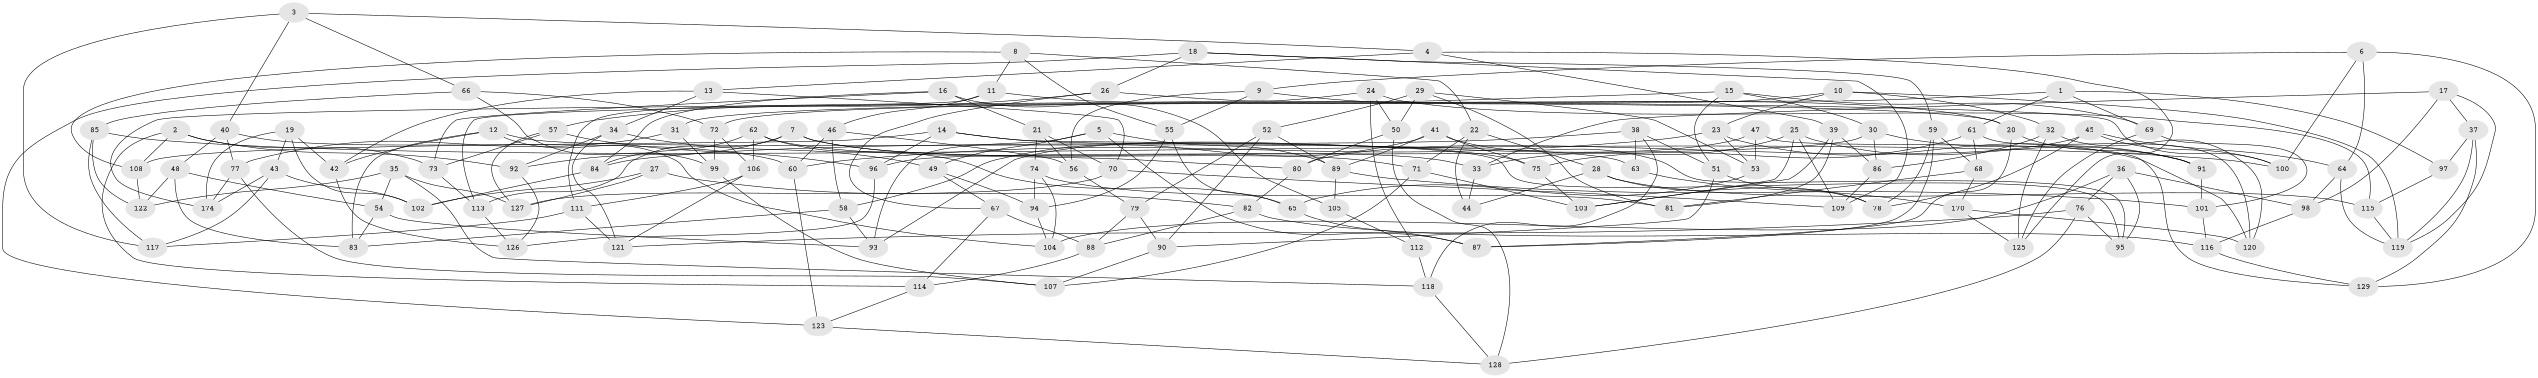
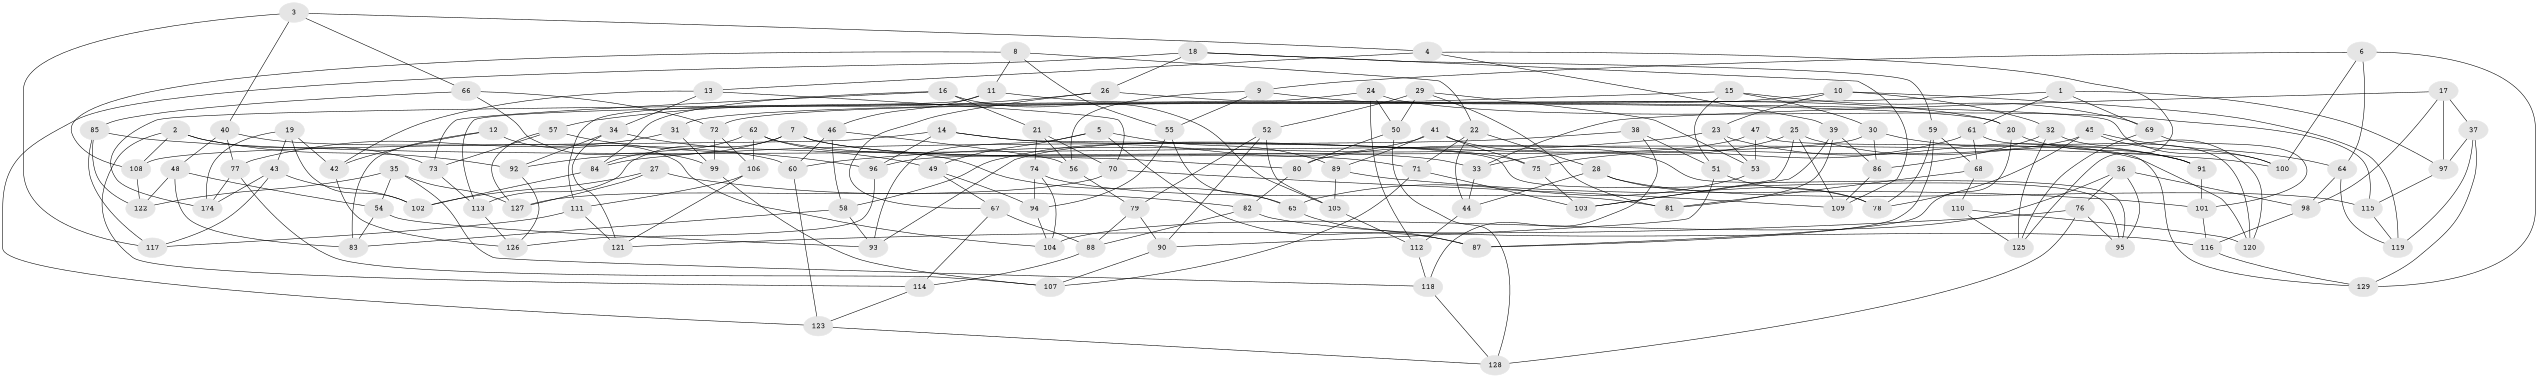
edge "52" -- "89": now "52" -- "105"
node "63": removed
edge "17" -- "119": now "17" -- "97"
node "170": label "170" -> "110"
edge "44" -- "112": added
